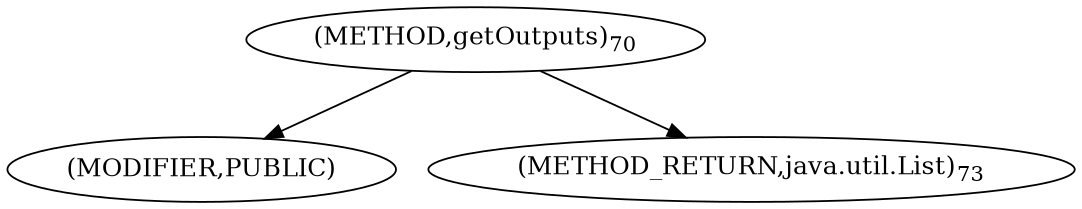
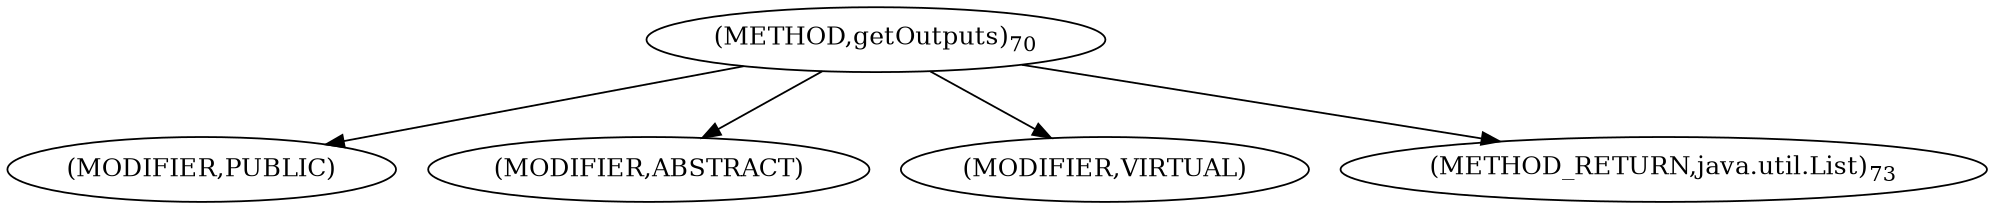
node "(MODIFIER,ABSTRACT)": added
node "(MODIFIER,VIRTUAL)": added
